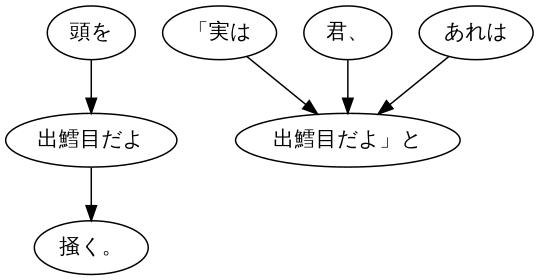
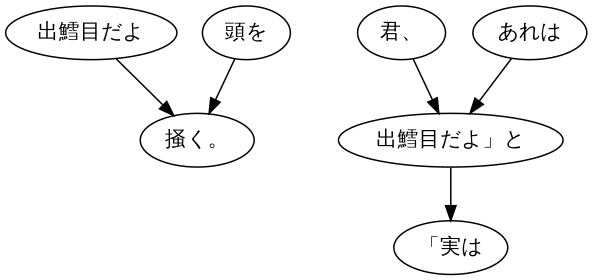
edge "頭を" -> "出鱈目だよ": now "頭を" -> "掻く。"
edge "「実は" -> "出鱈目だよ」と": reversed
